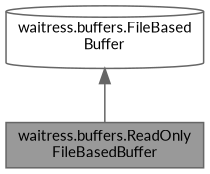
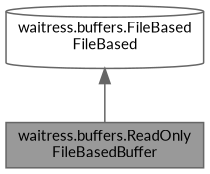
node "waitress.buffers.FileBased Buffer": label "waitress.buffers.FileBased Buffer" -> "waitress.buffers.FileBased FileBased"
